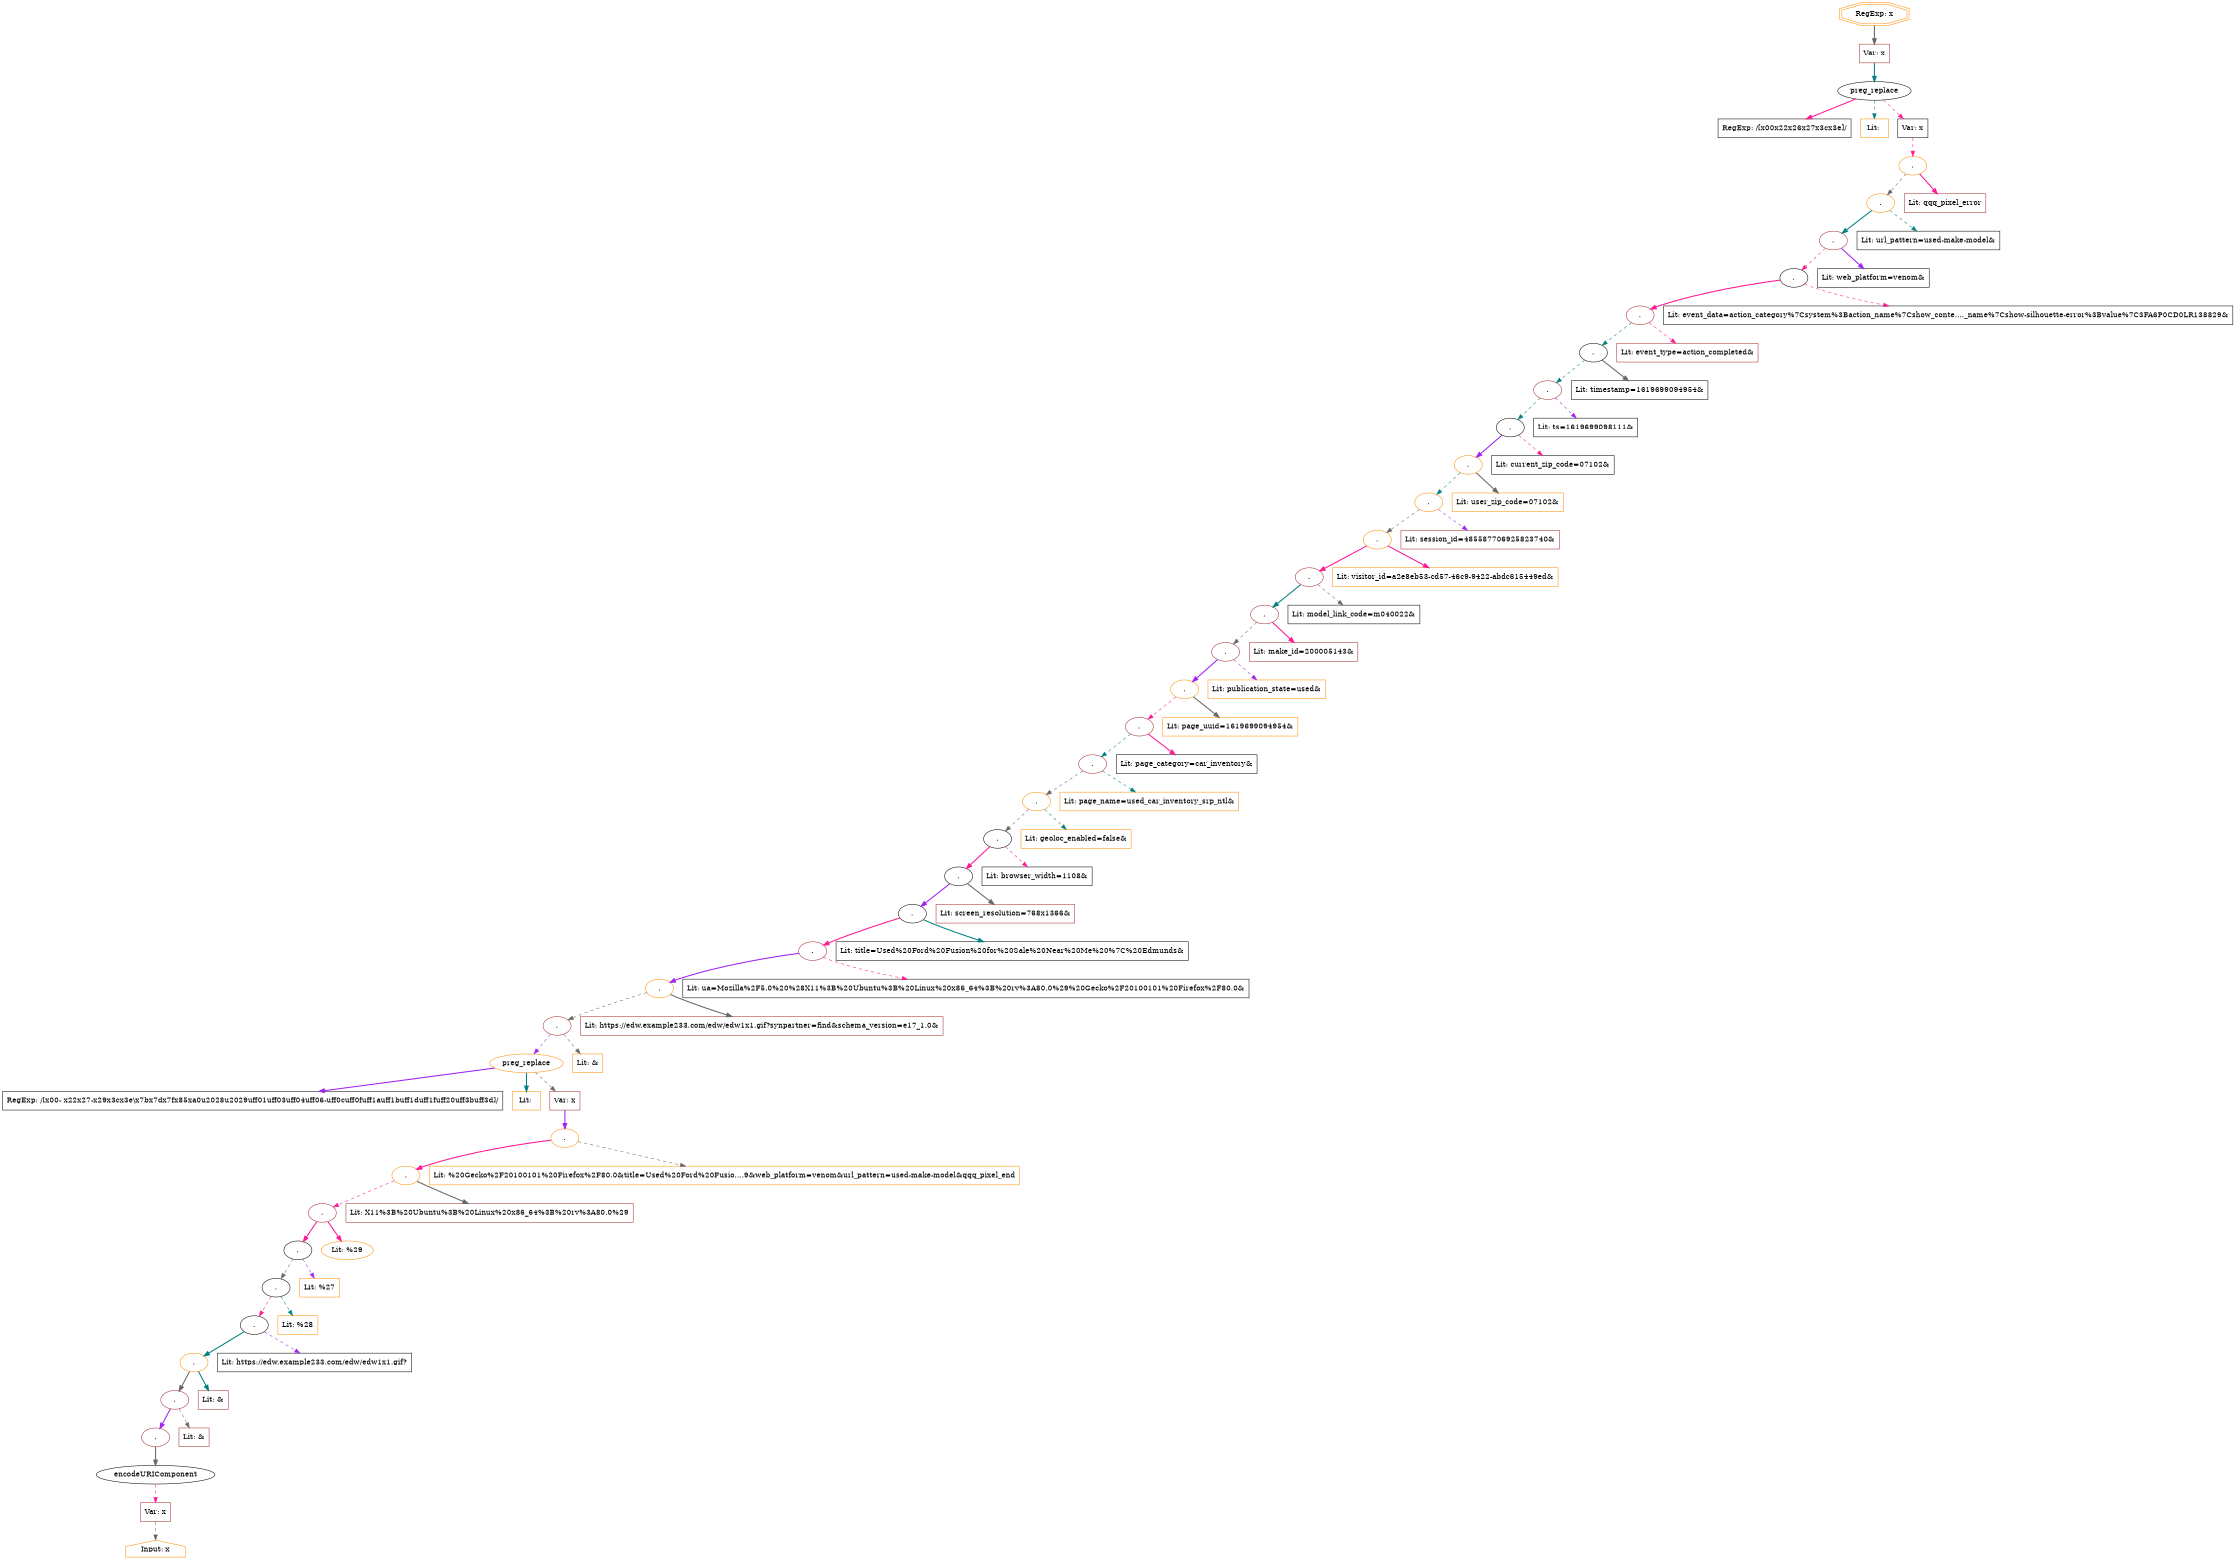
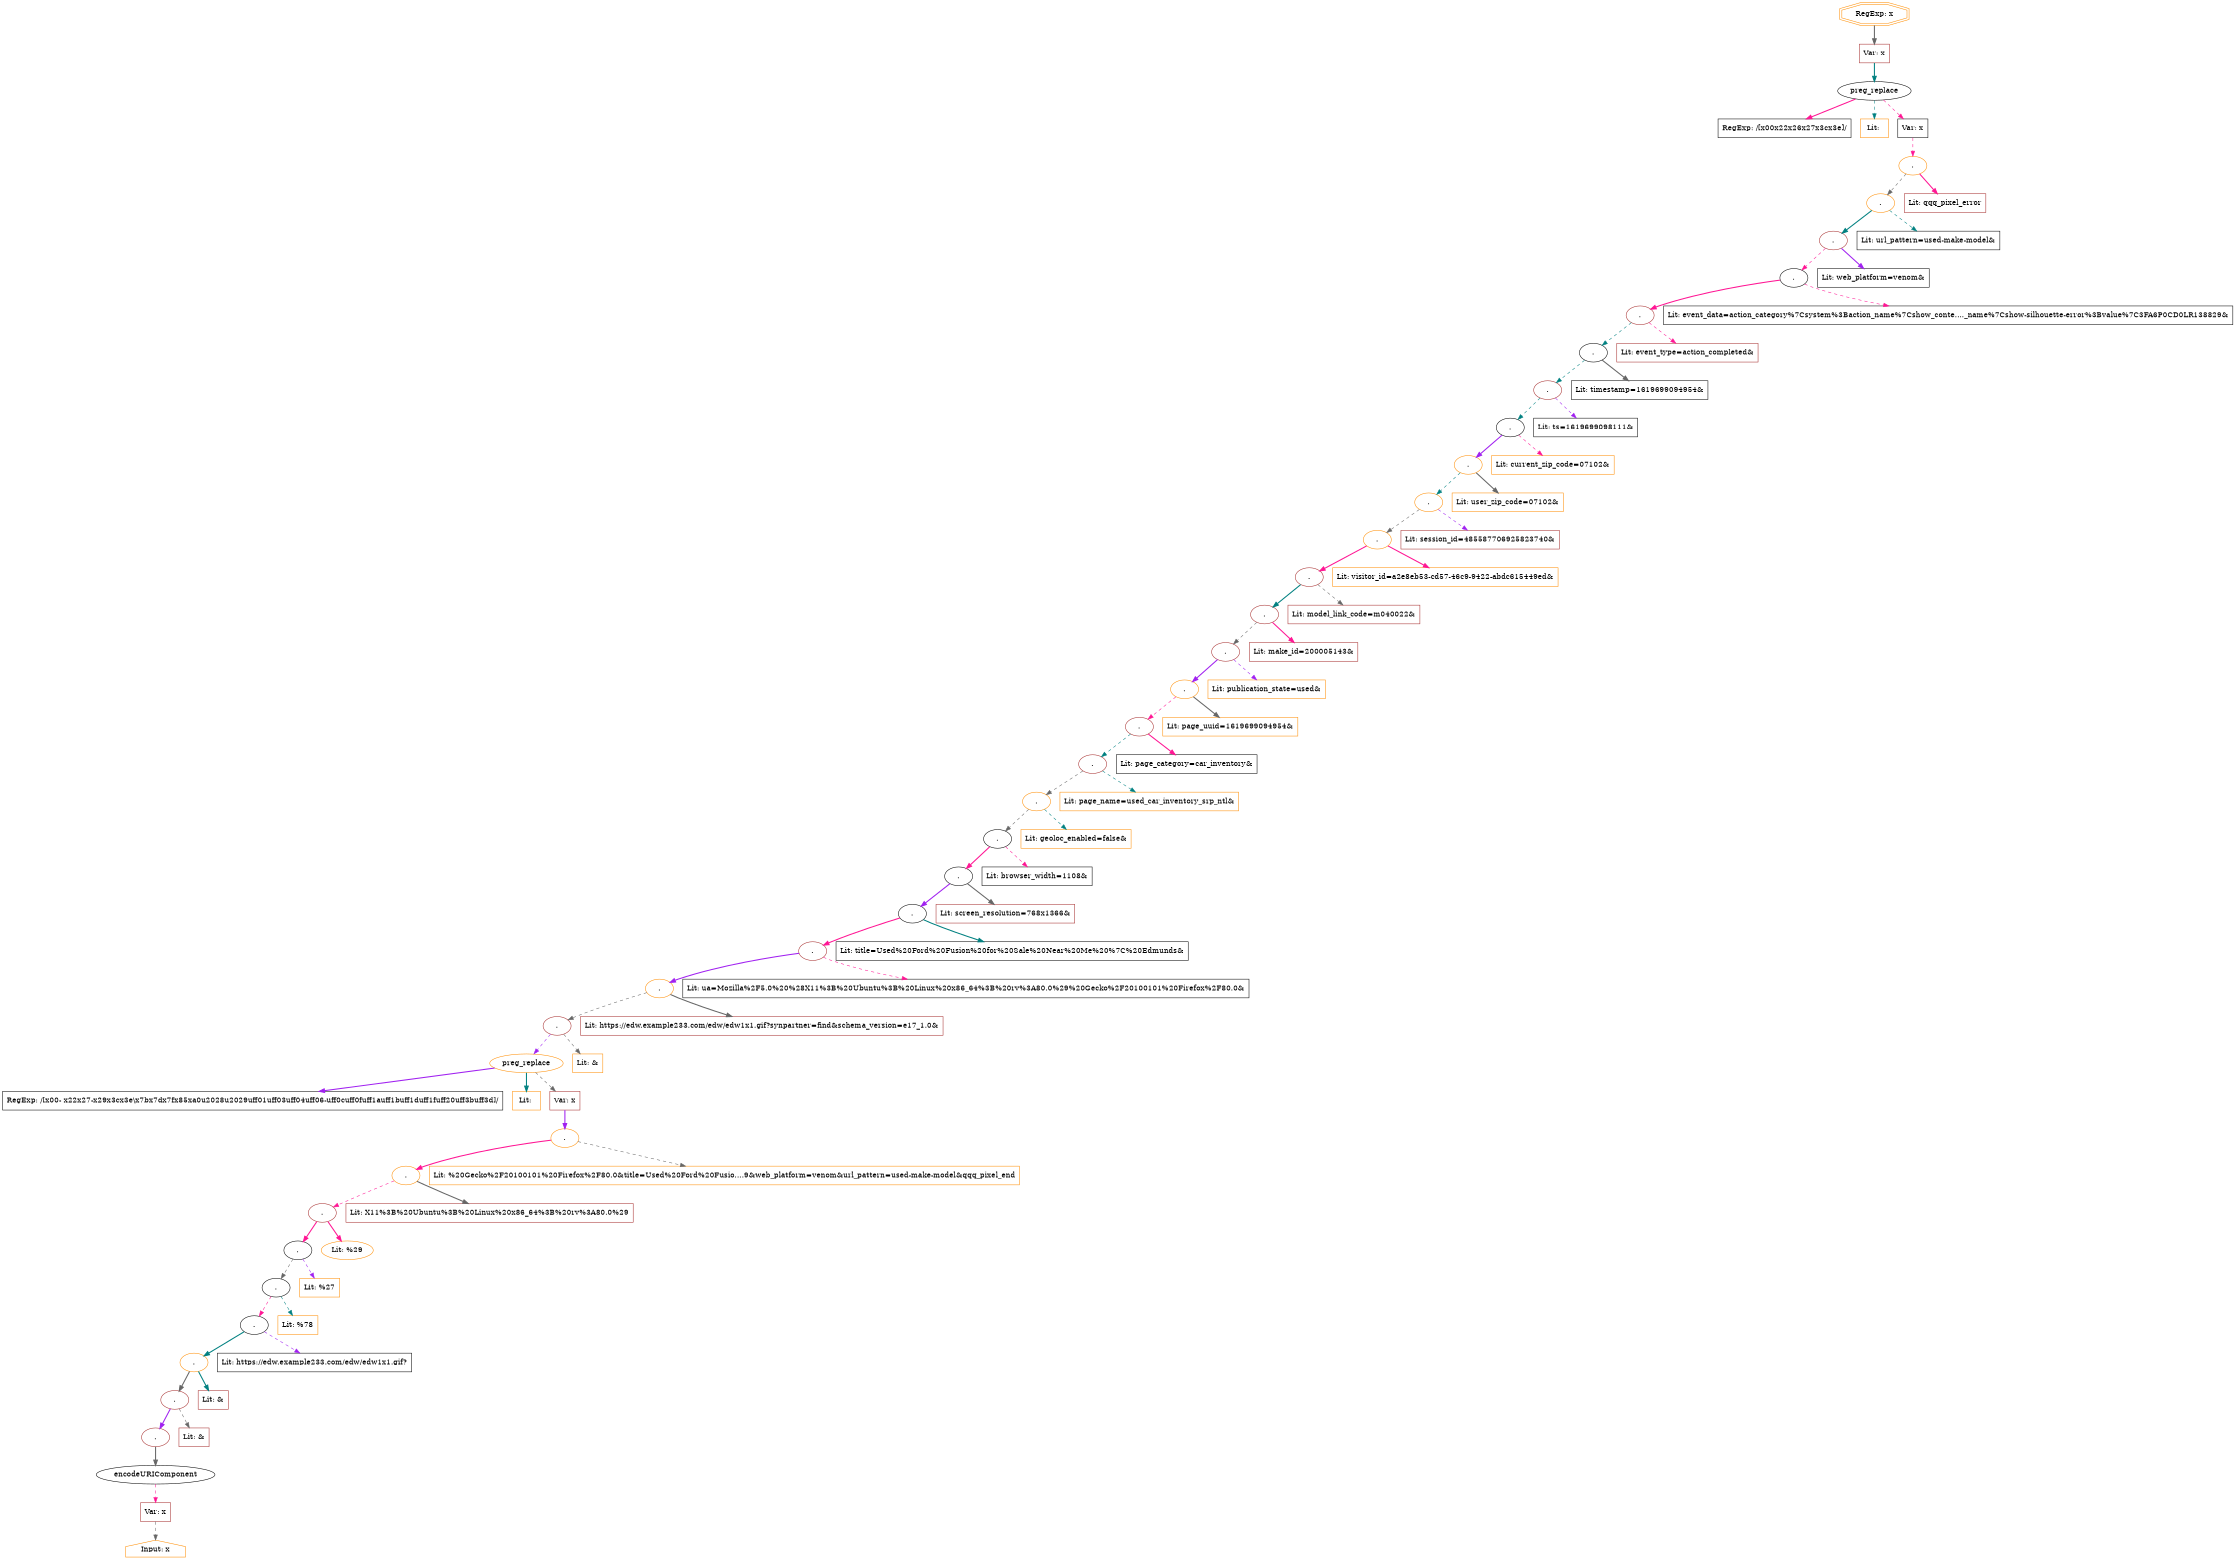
node "Lit: current_zip_code=07102&": color black -> darkorange
node "Lit: model_link_code=m040022&": color black -> brown
node "Lit: %28": label "Lit: %28" -> "Lit: %78"
